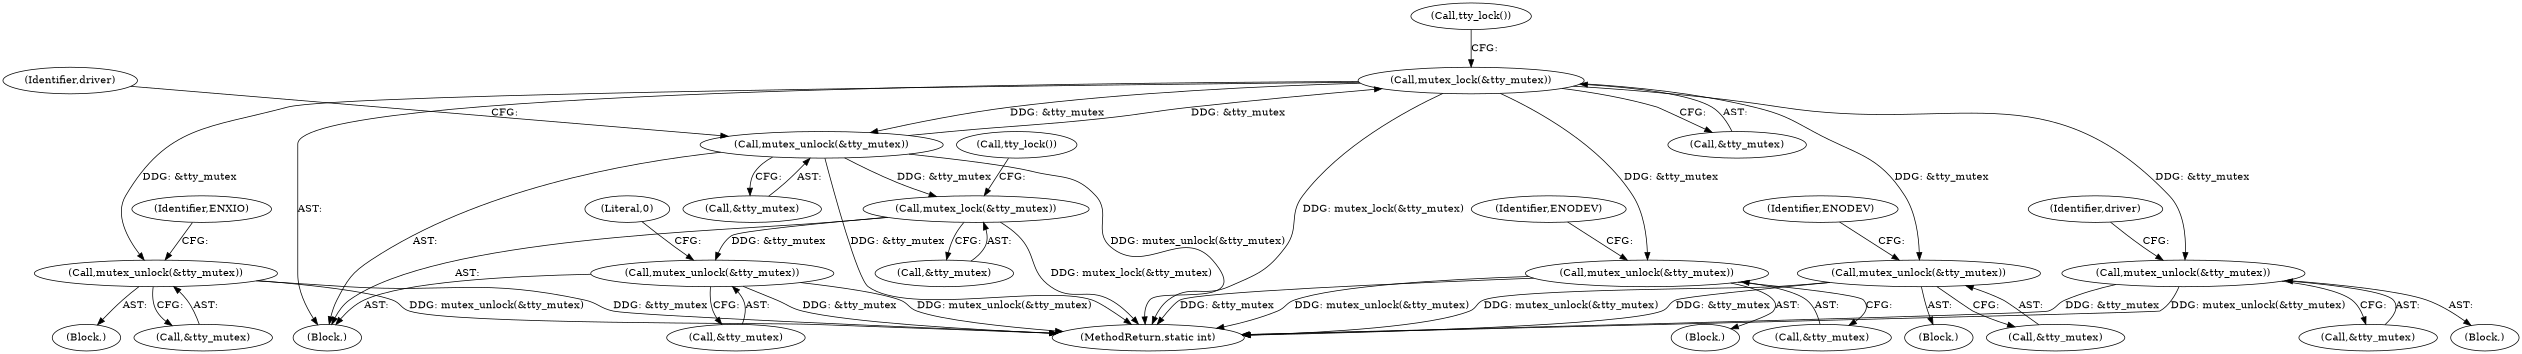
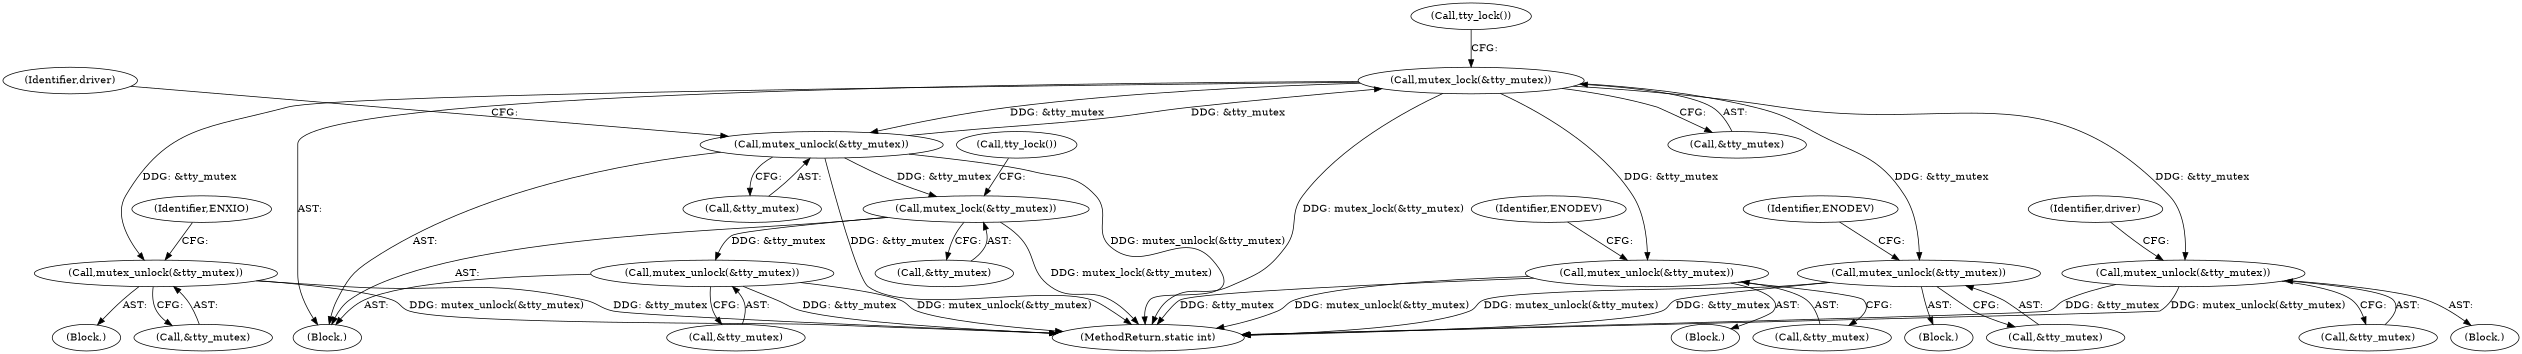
node "(Literal,0)": removed
